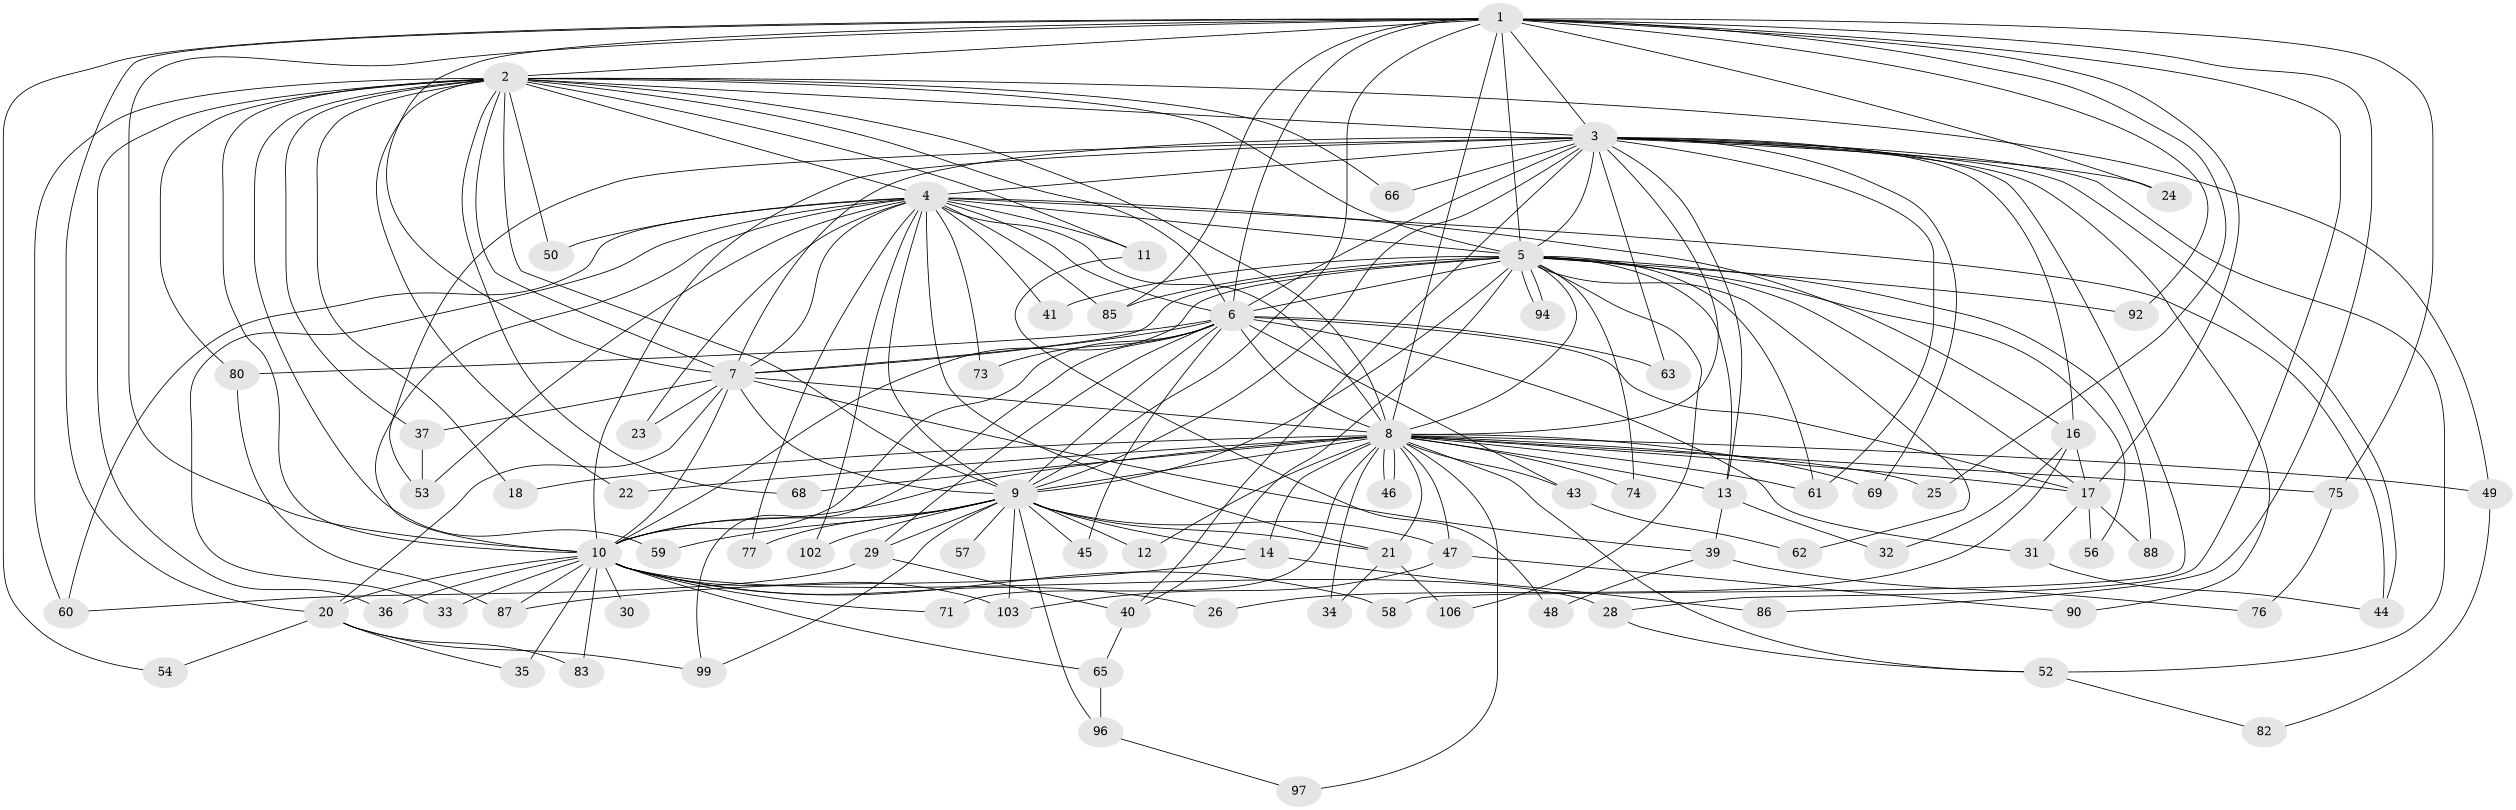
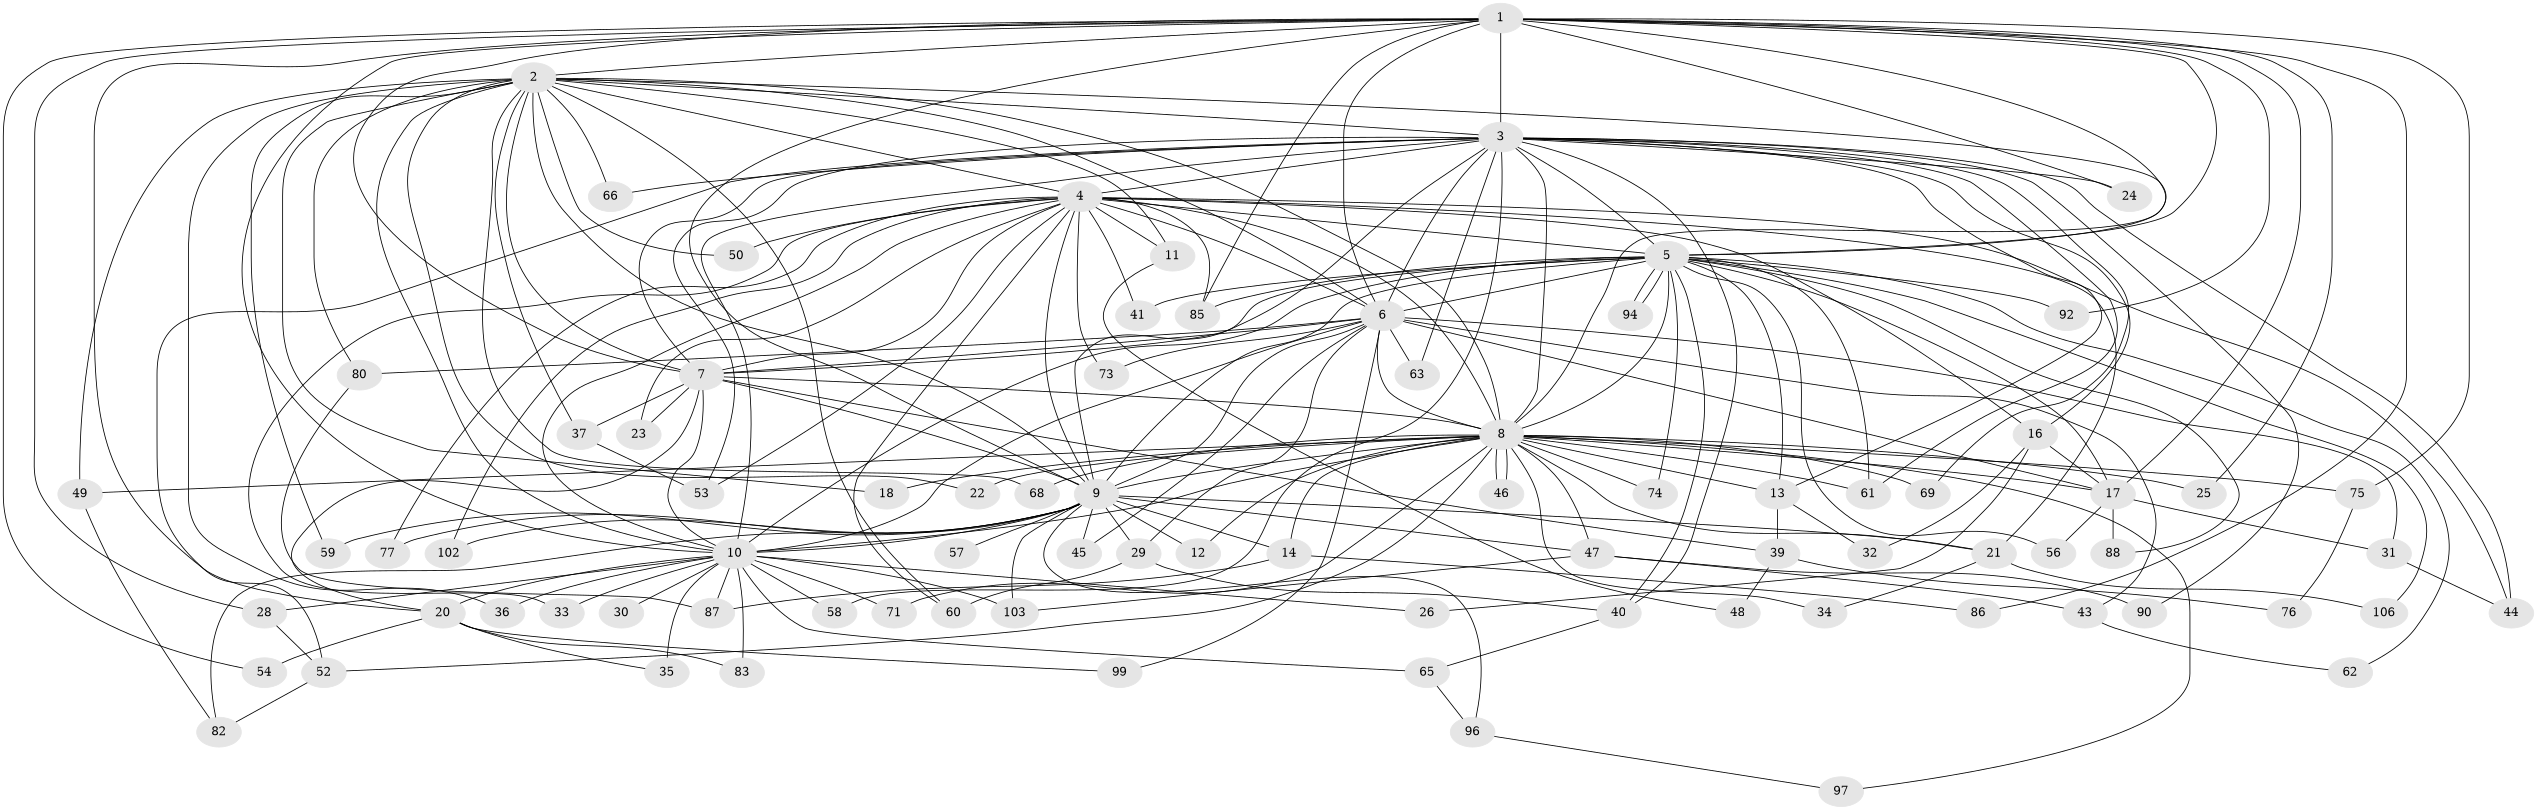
edge "8" -- "43": now "47" -- "43"
edge "9" -- "99": now "9" -- "82"
